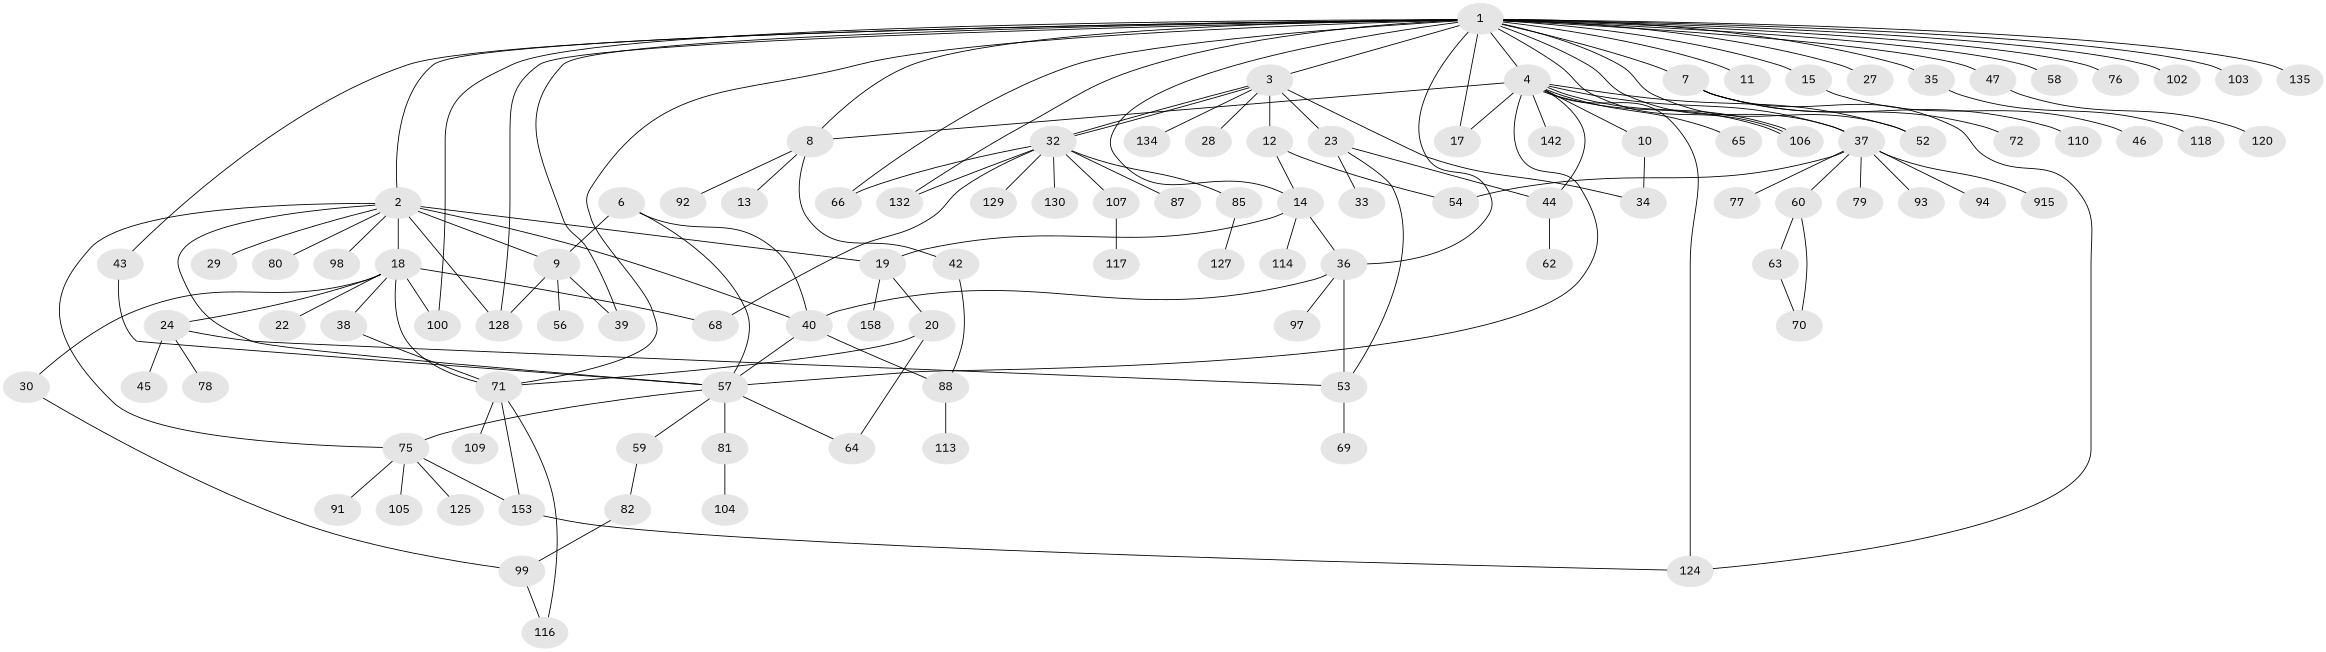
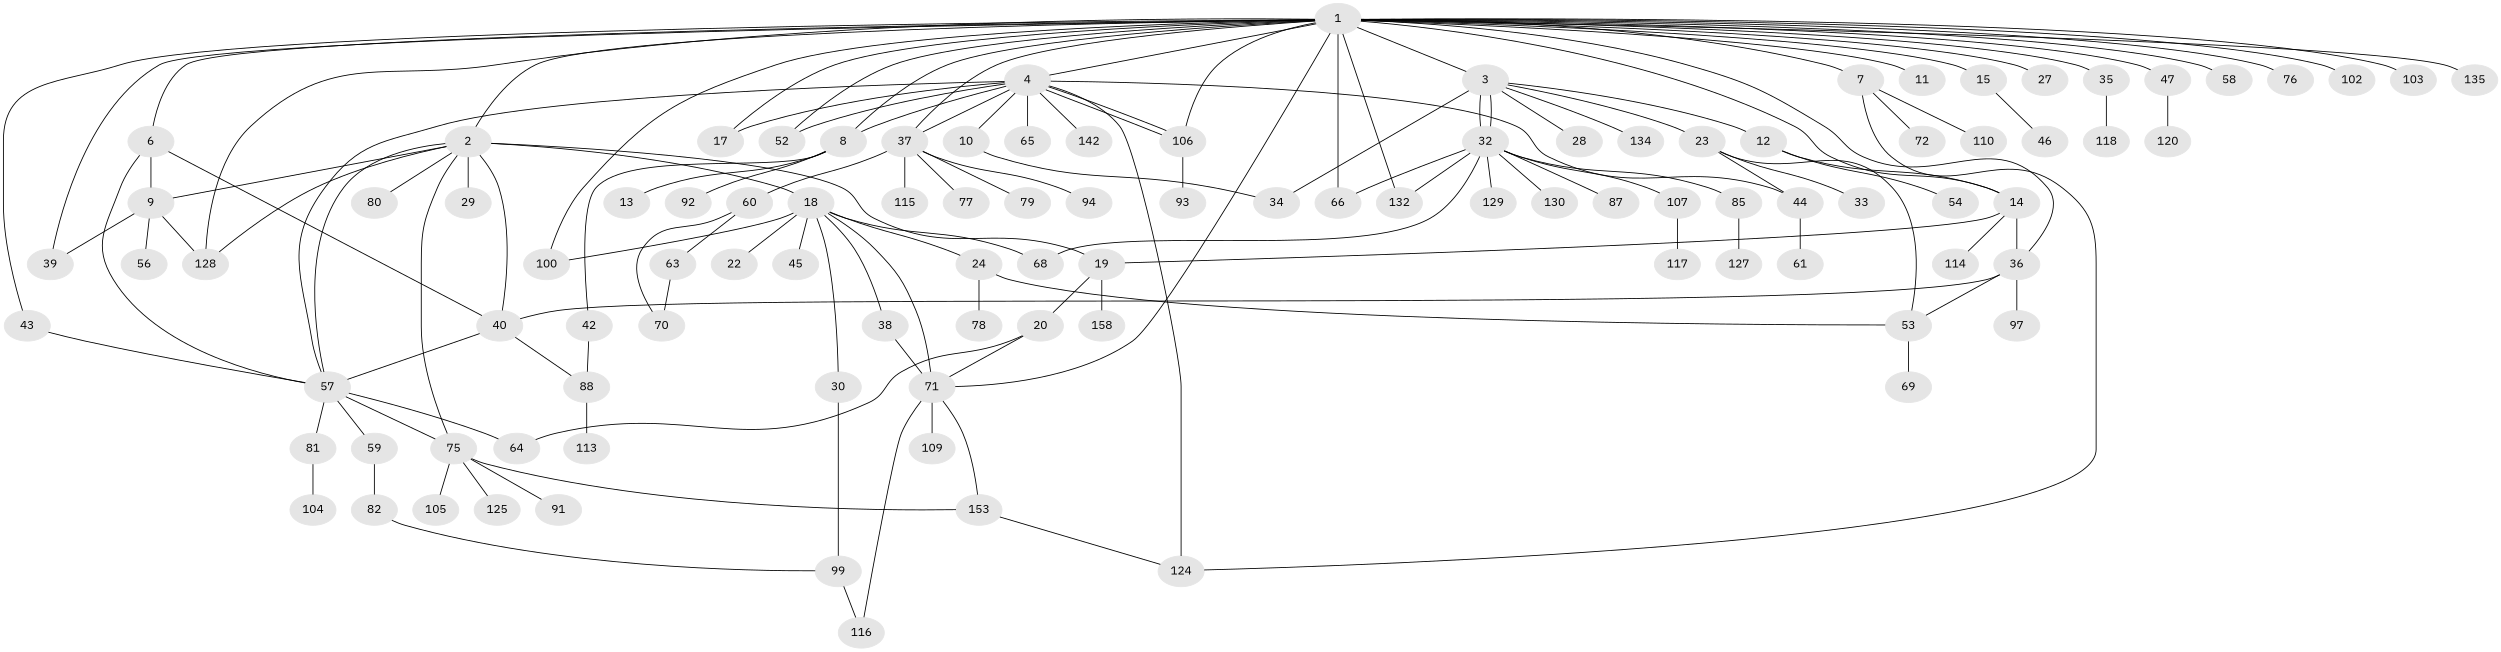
edge "1" -- "6": added
edge "37" -- "93": now "106" -- "93"
edge "37" -- "54": removed
node "915": label "915" -> "115"
node "98": removed
node "62": label "62" -> "61"
edge "24" -- "45": now "18" -- "45"
